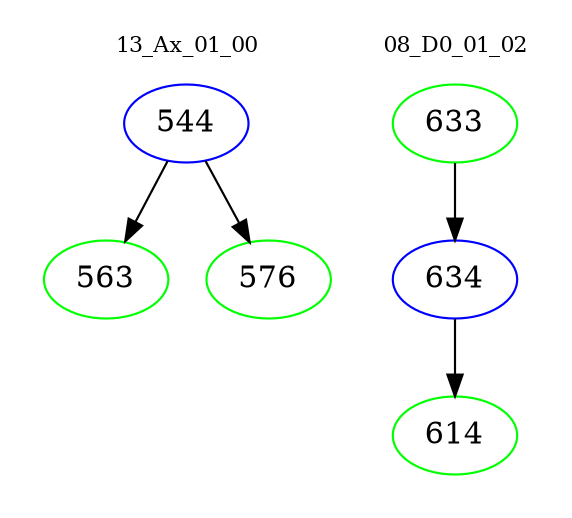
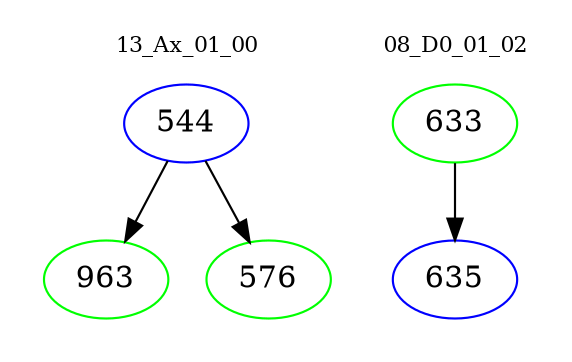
node "563": label "563" -> "963"
node "634": label "634" -> "635"
node "614": removed
